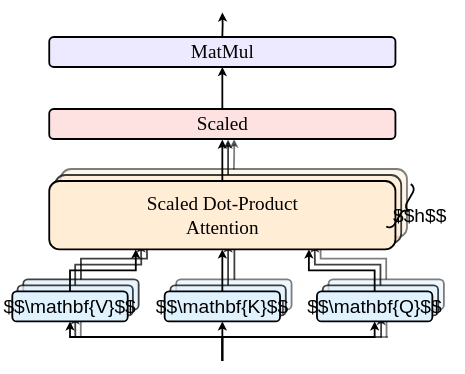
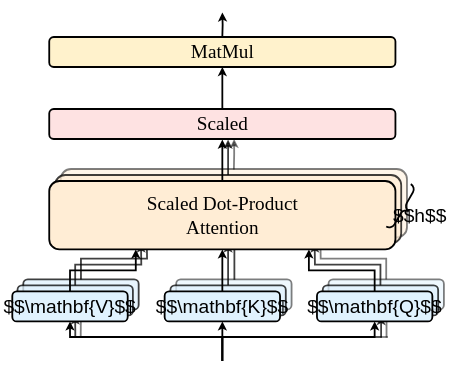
node "MatMul": fillcolor #ede9fe -> #fff2cc
